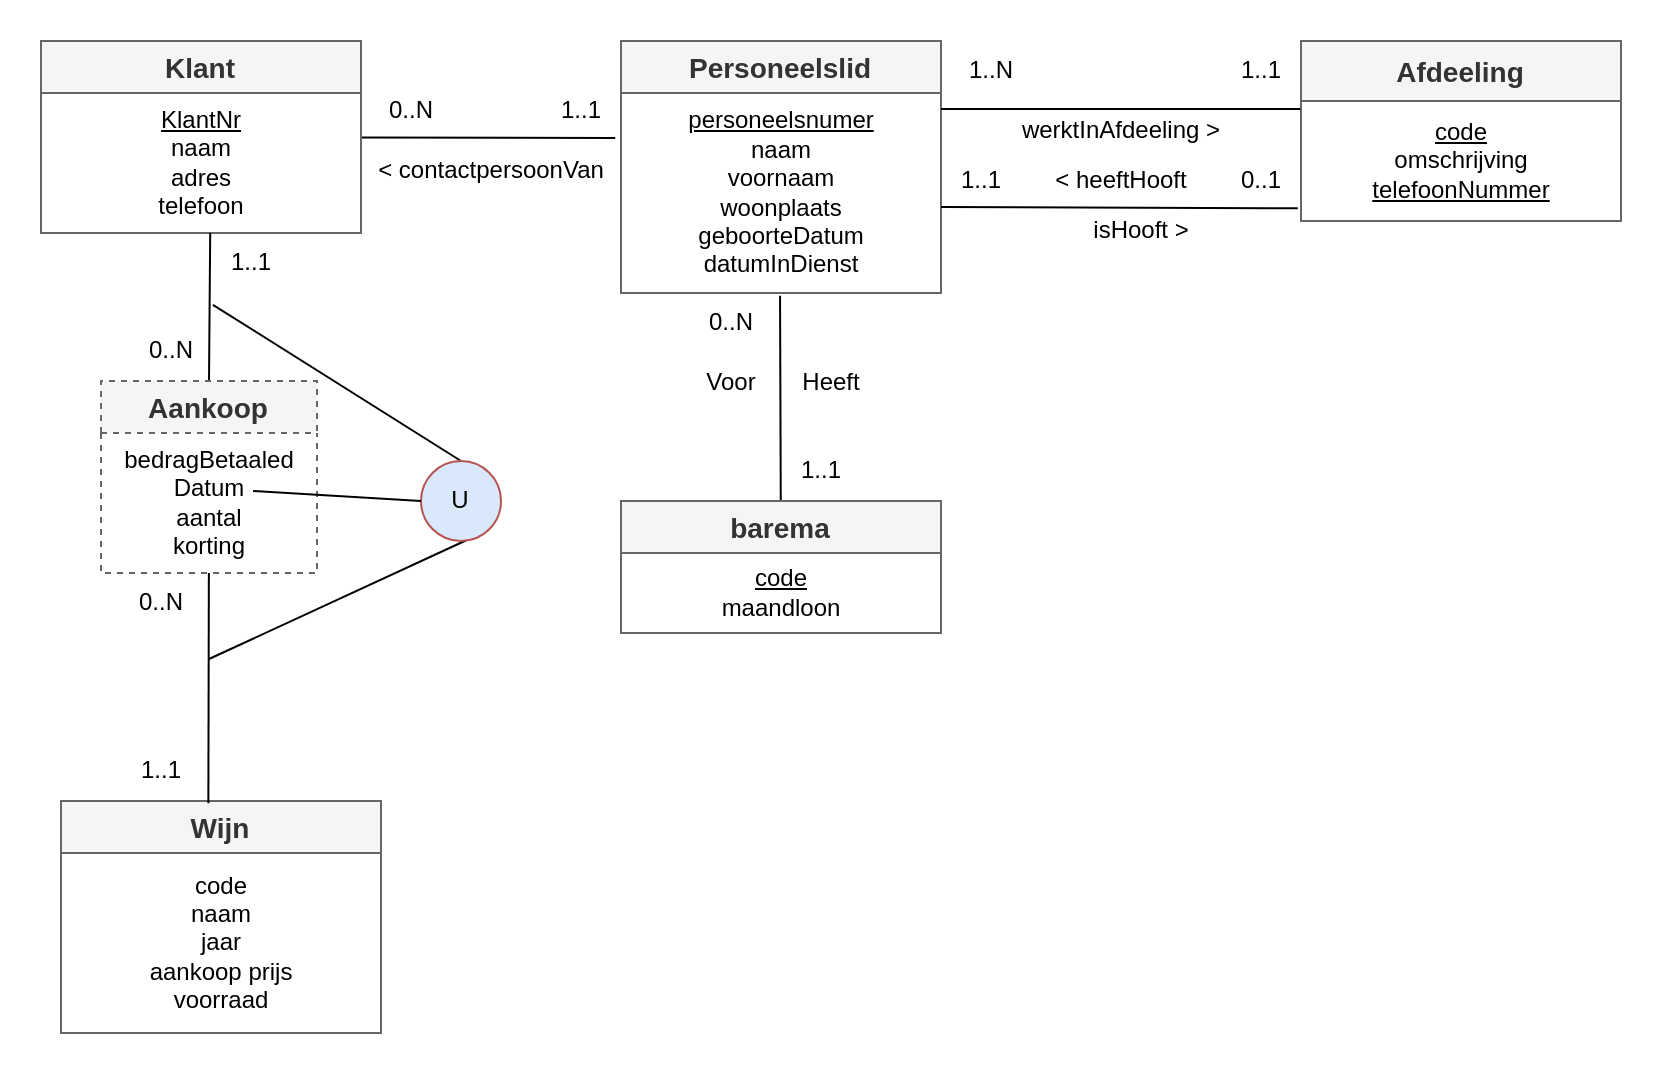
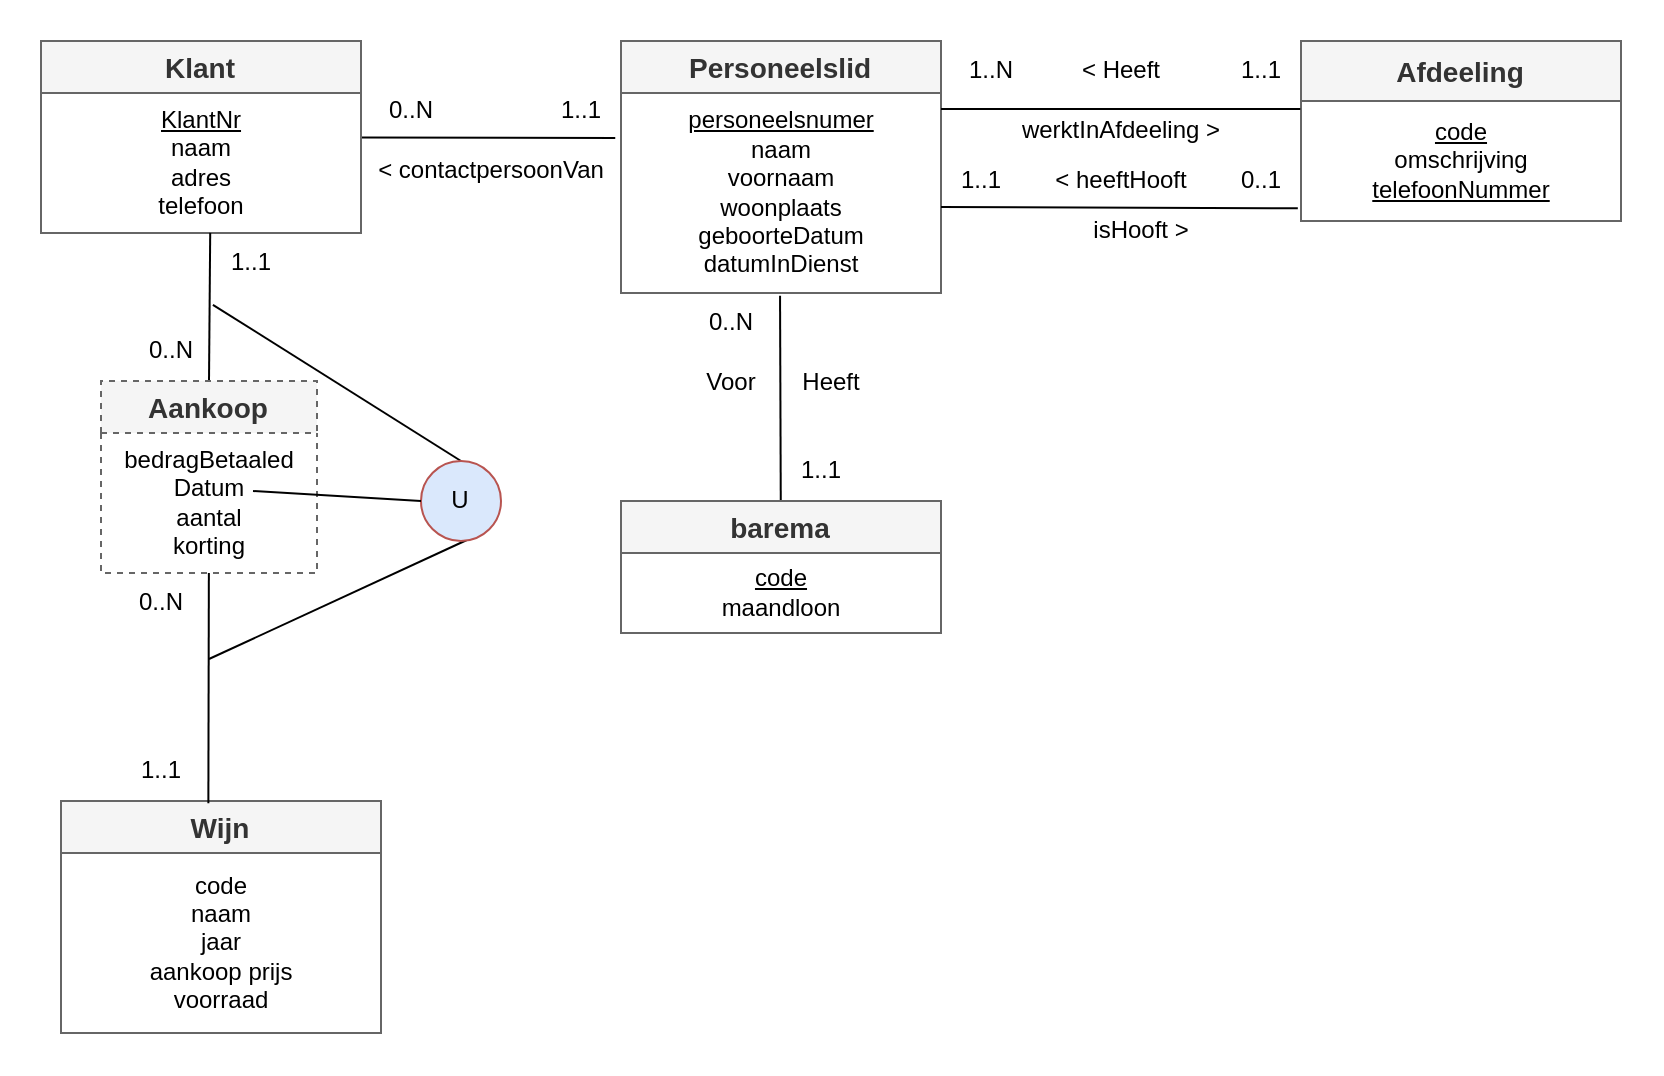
node "< Heeft": added
